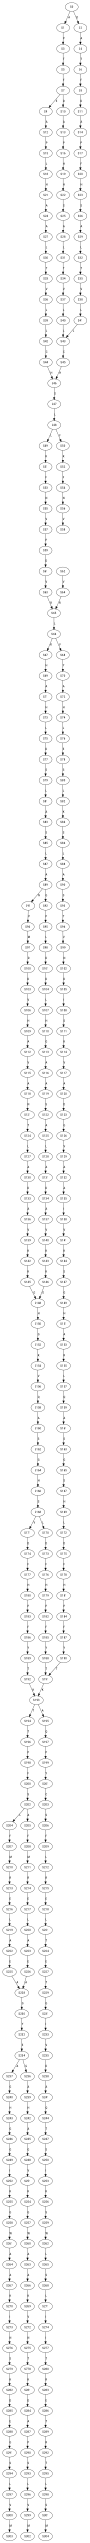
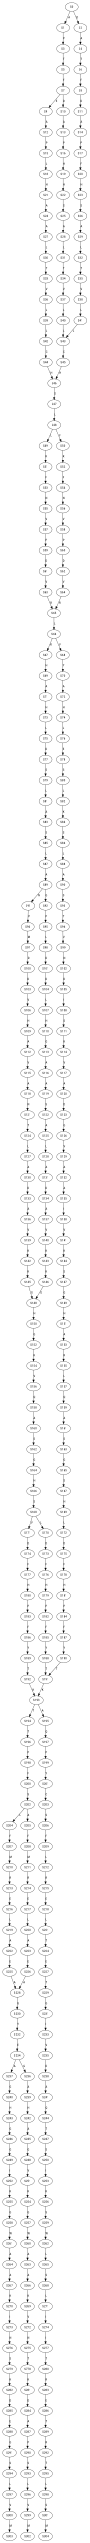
node "S60": added
